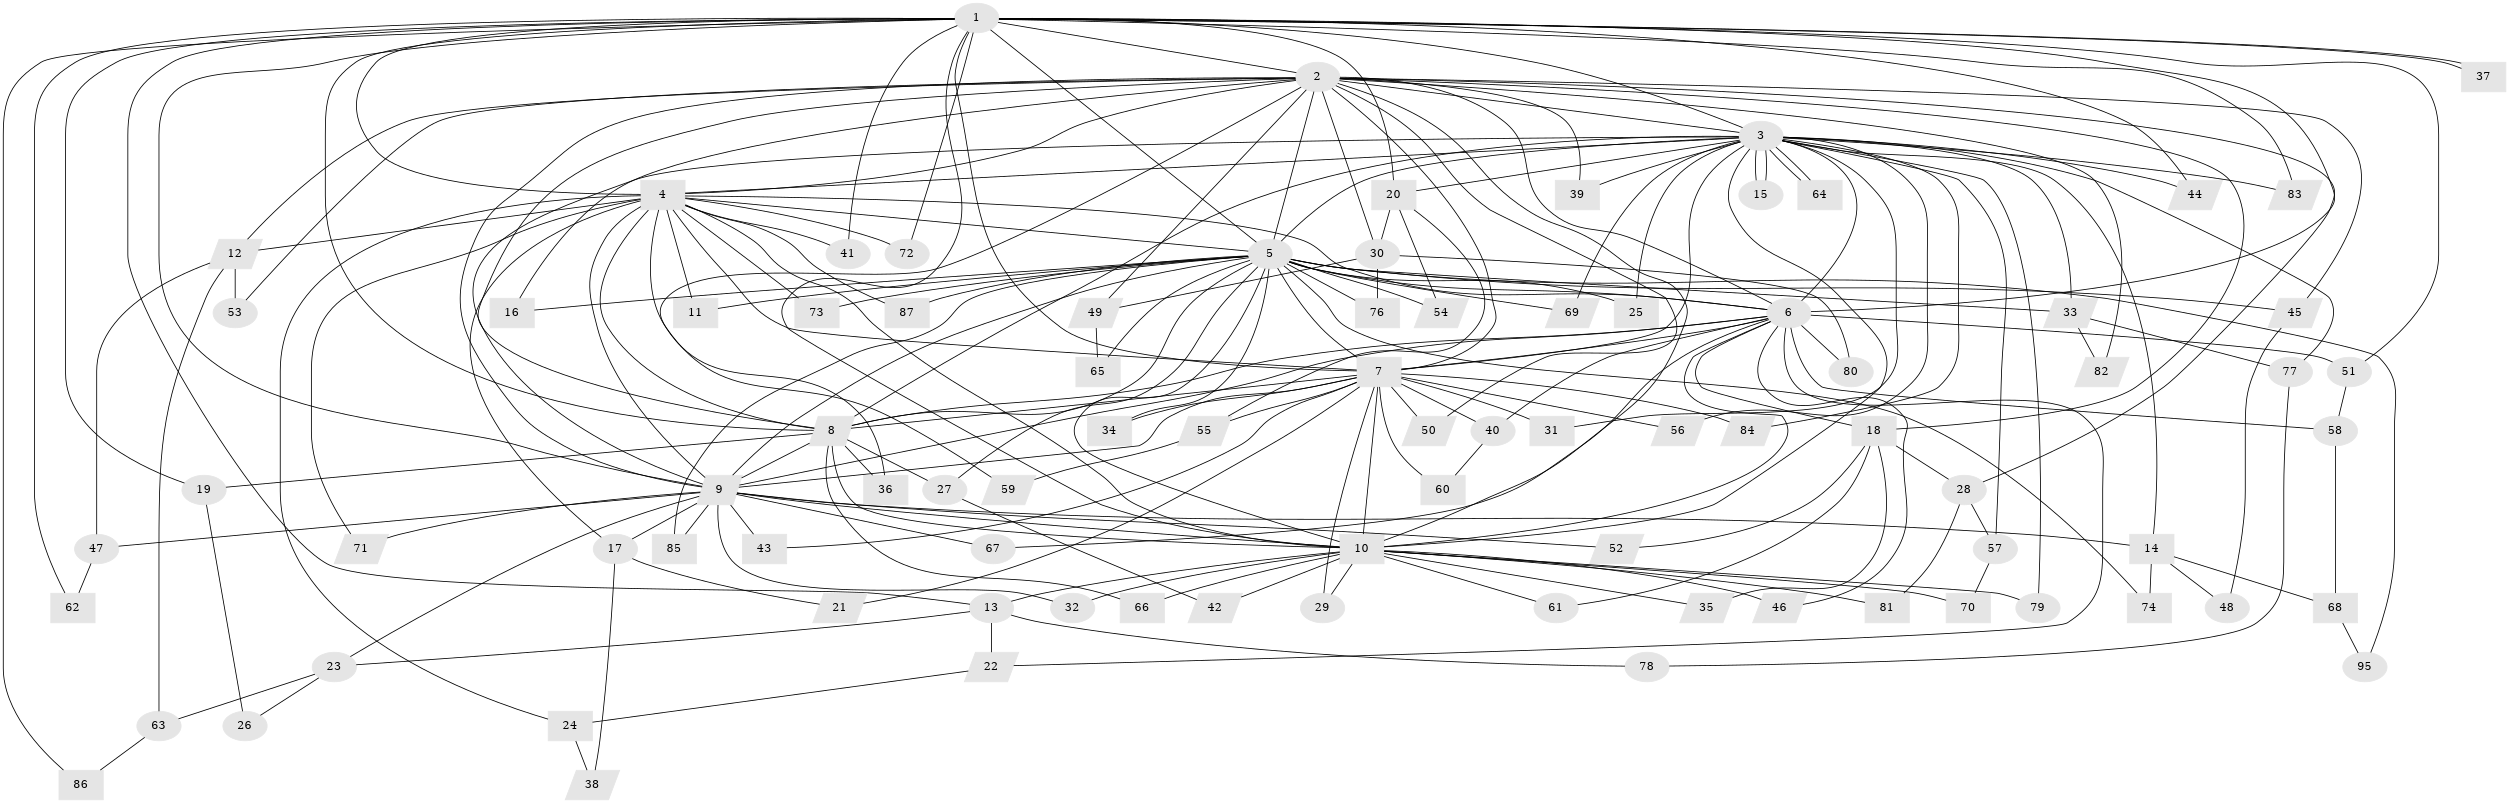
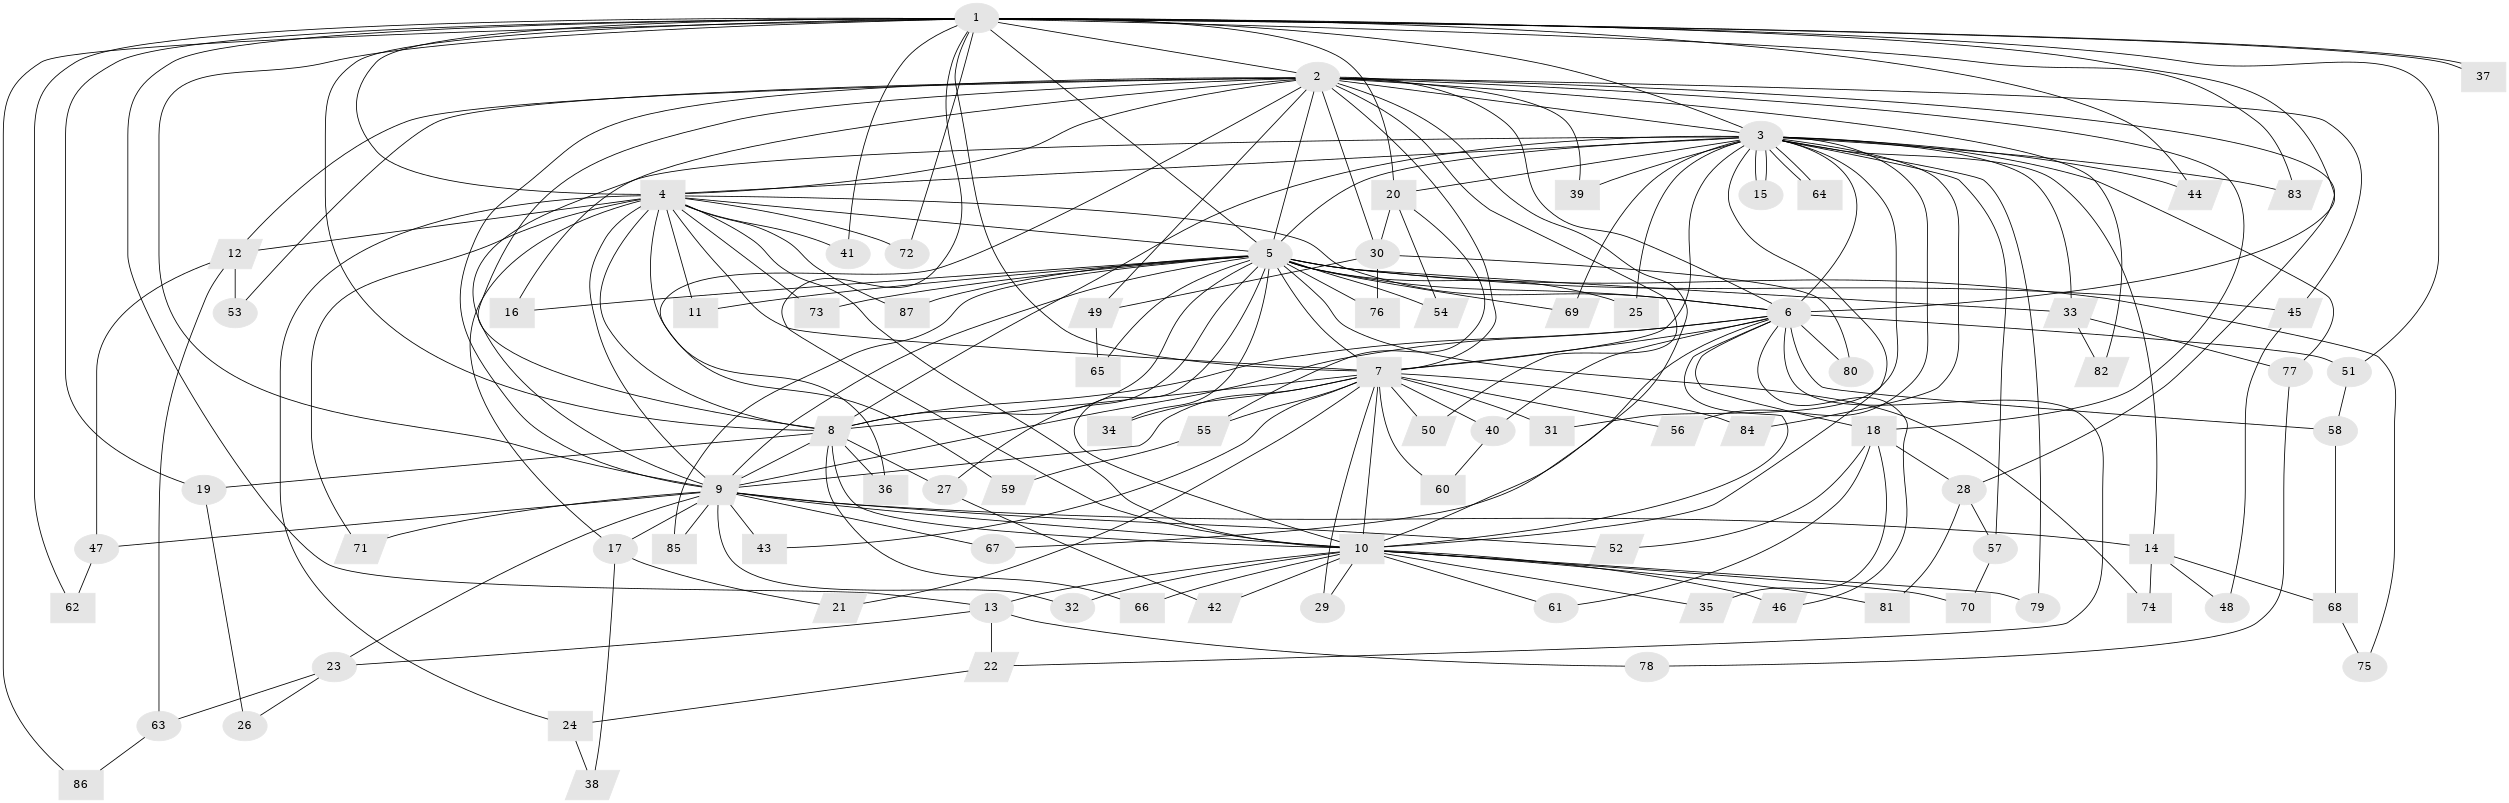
node "95": label "95" -> "75"
